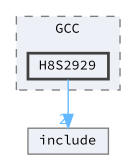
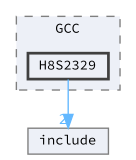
node "H8S2929": label "H8S2929" -> "H8S2329"
